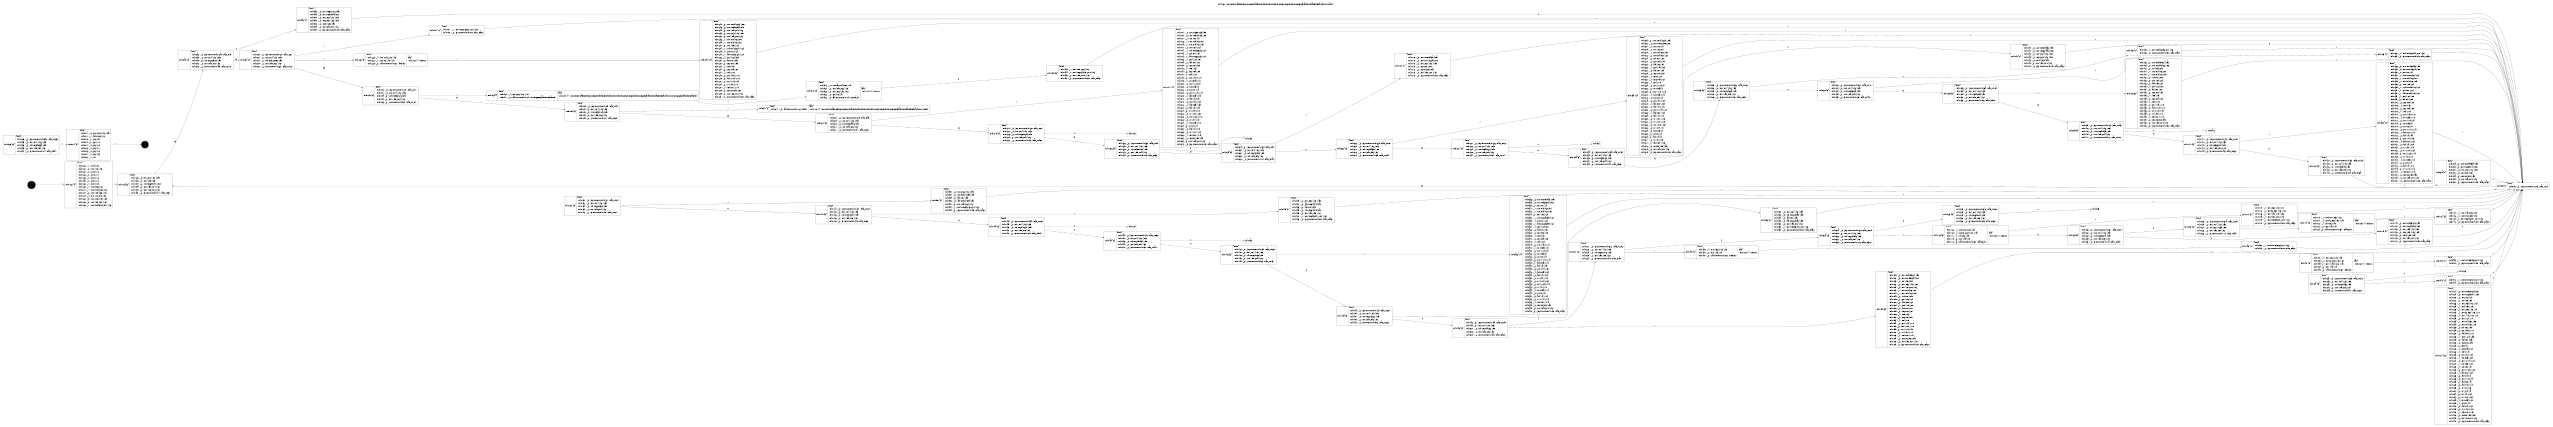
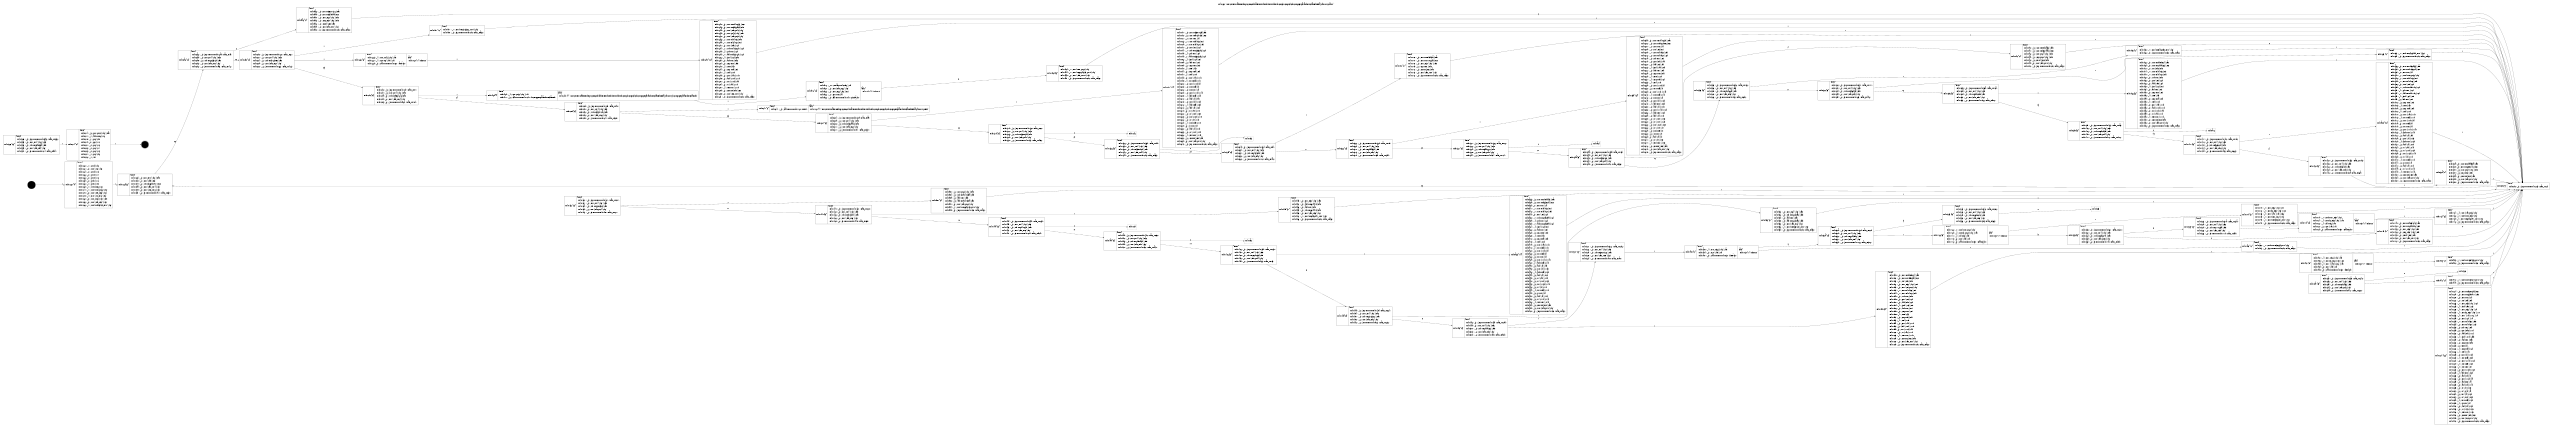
edge "0x401511 [25]" -> "0x40152a [25]": now "0x401a00 [12]" -> "0x40152a [25]"
